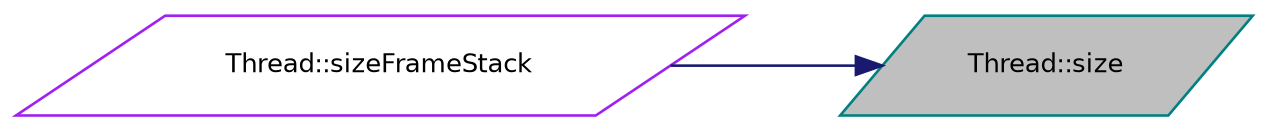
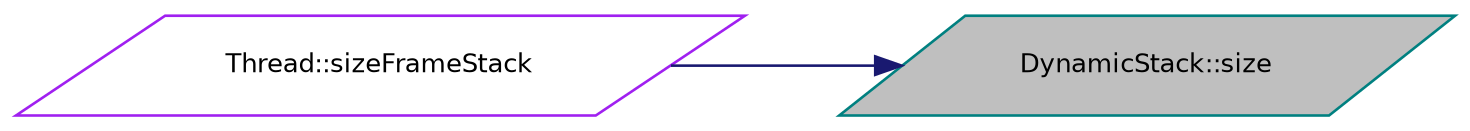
node "Thread::size": label "Thread::size" -> "DynamicStack::size"
